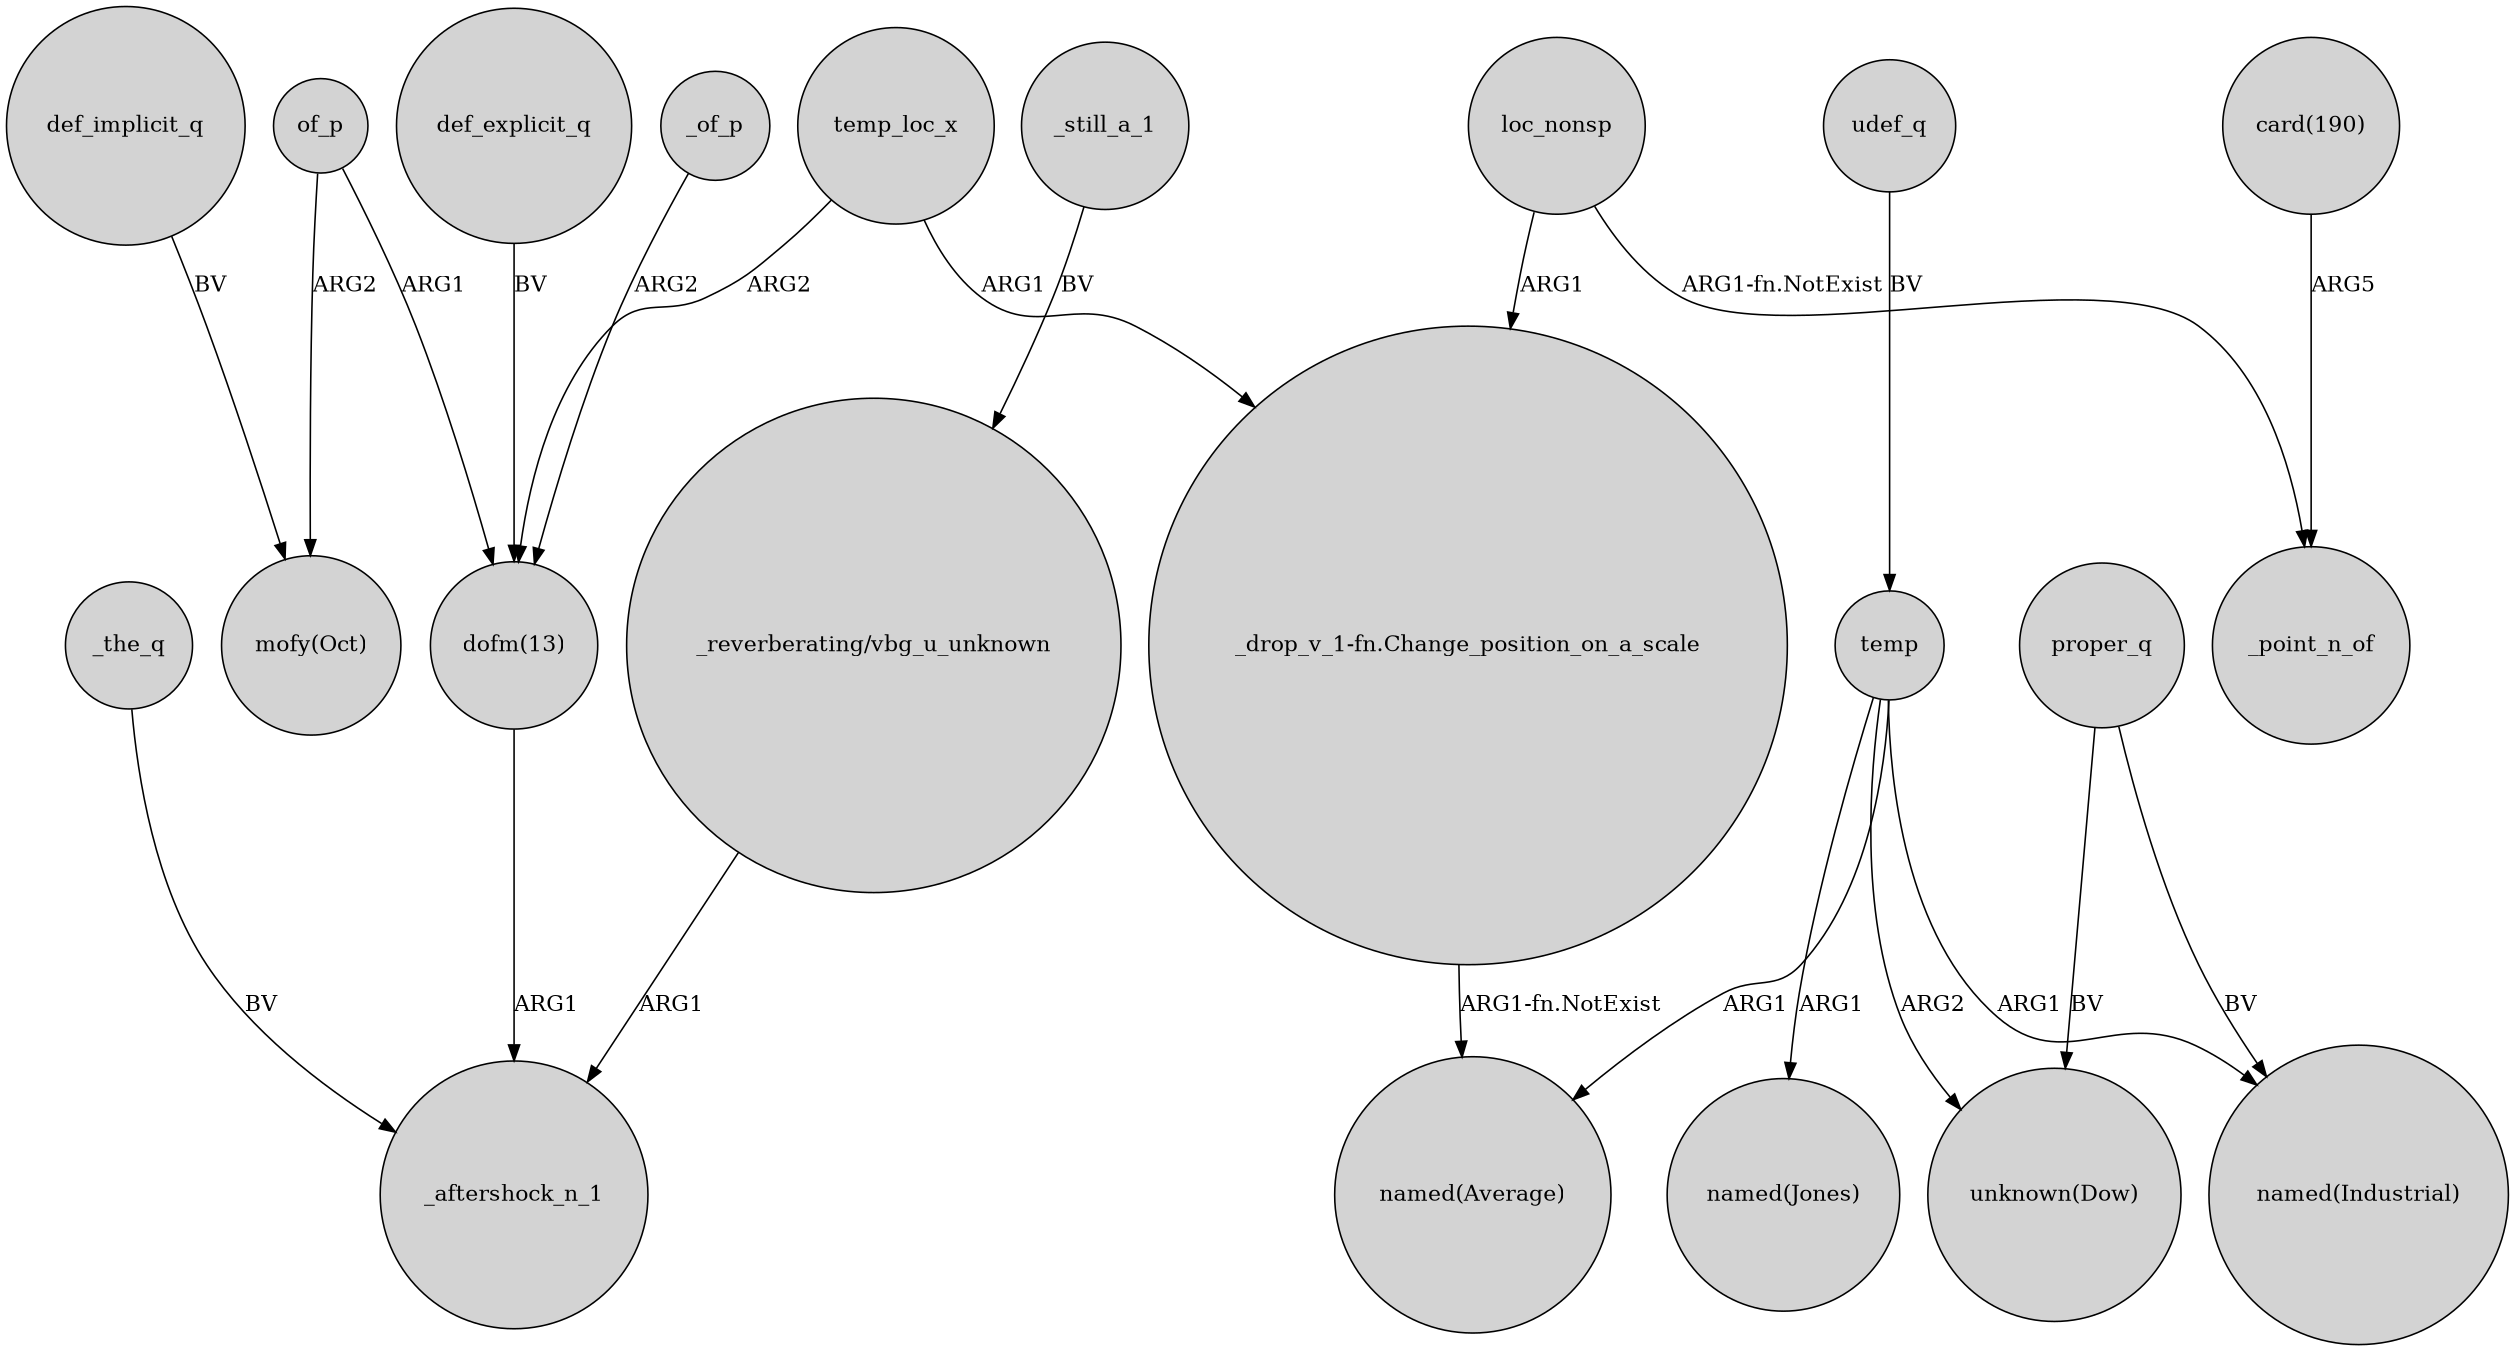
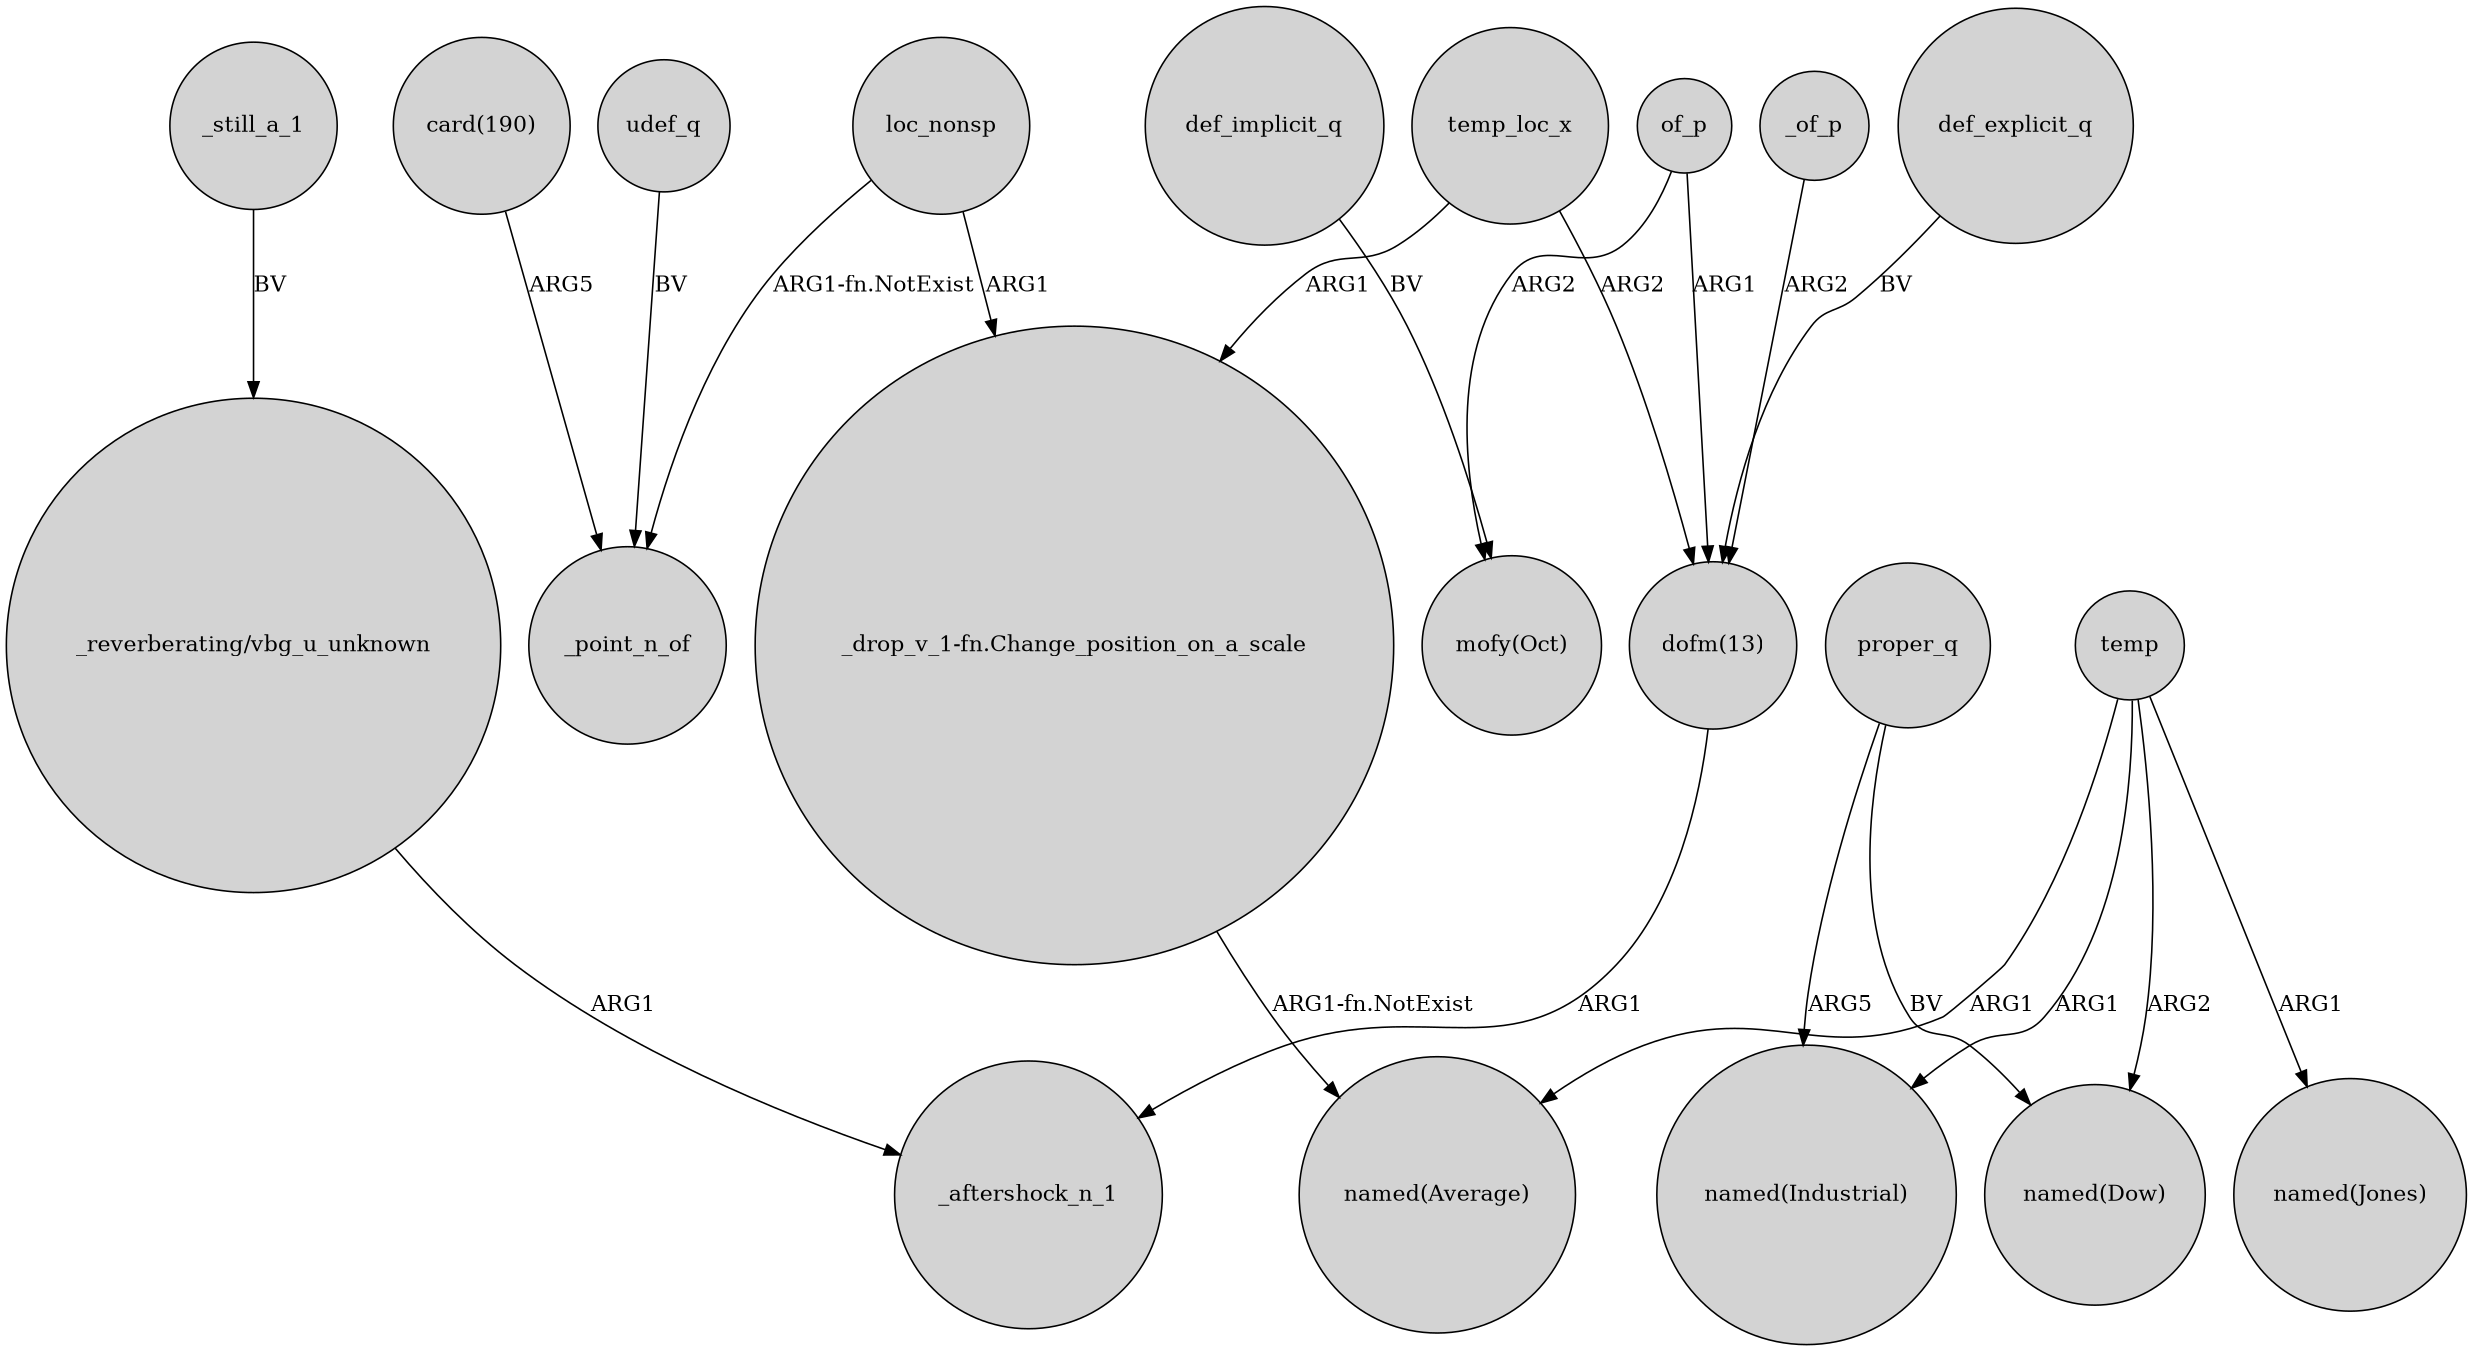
edge "udef_q" -> "temp": now "udef_q" -> "_point_n_of"
node "_the_q": removed
edge "proper_q" -> "named(Industrial)": label "BV" -> "ARG5"
node "unknown(Dow)": label "unknown(Dow)" -> "named(Dow)"
